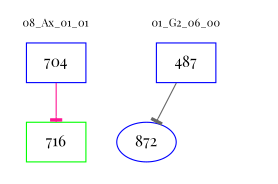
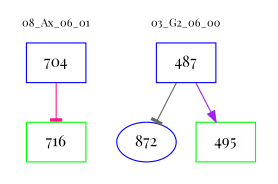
cluster "08_Ax_01_01": label "08_Ax_01_01" -> "08_Ax_06_01"
cluster "01_G2_06_00": label "01_G2_06_00" -> "03_G2_06_00"
node "495": added
